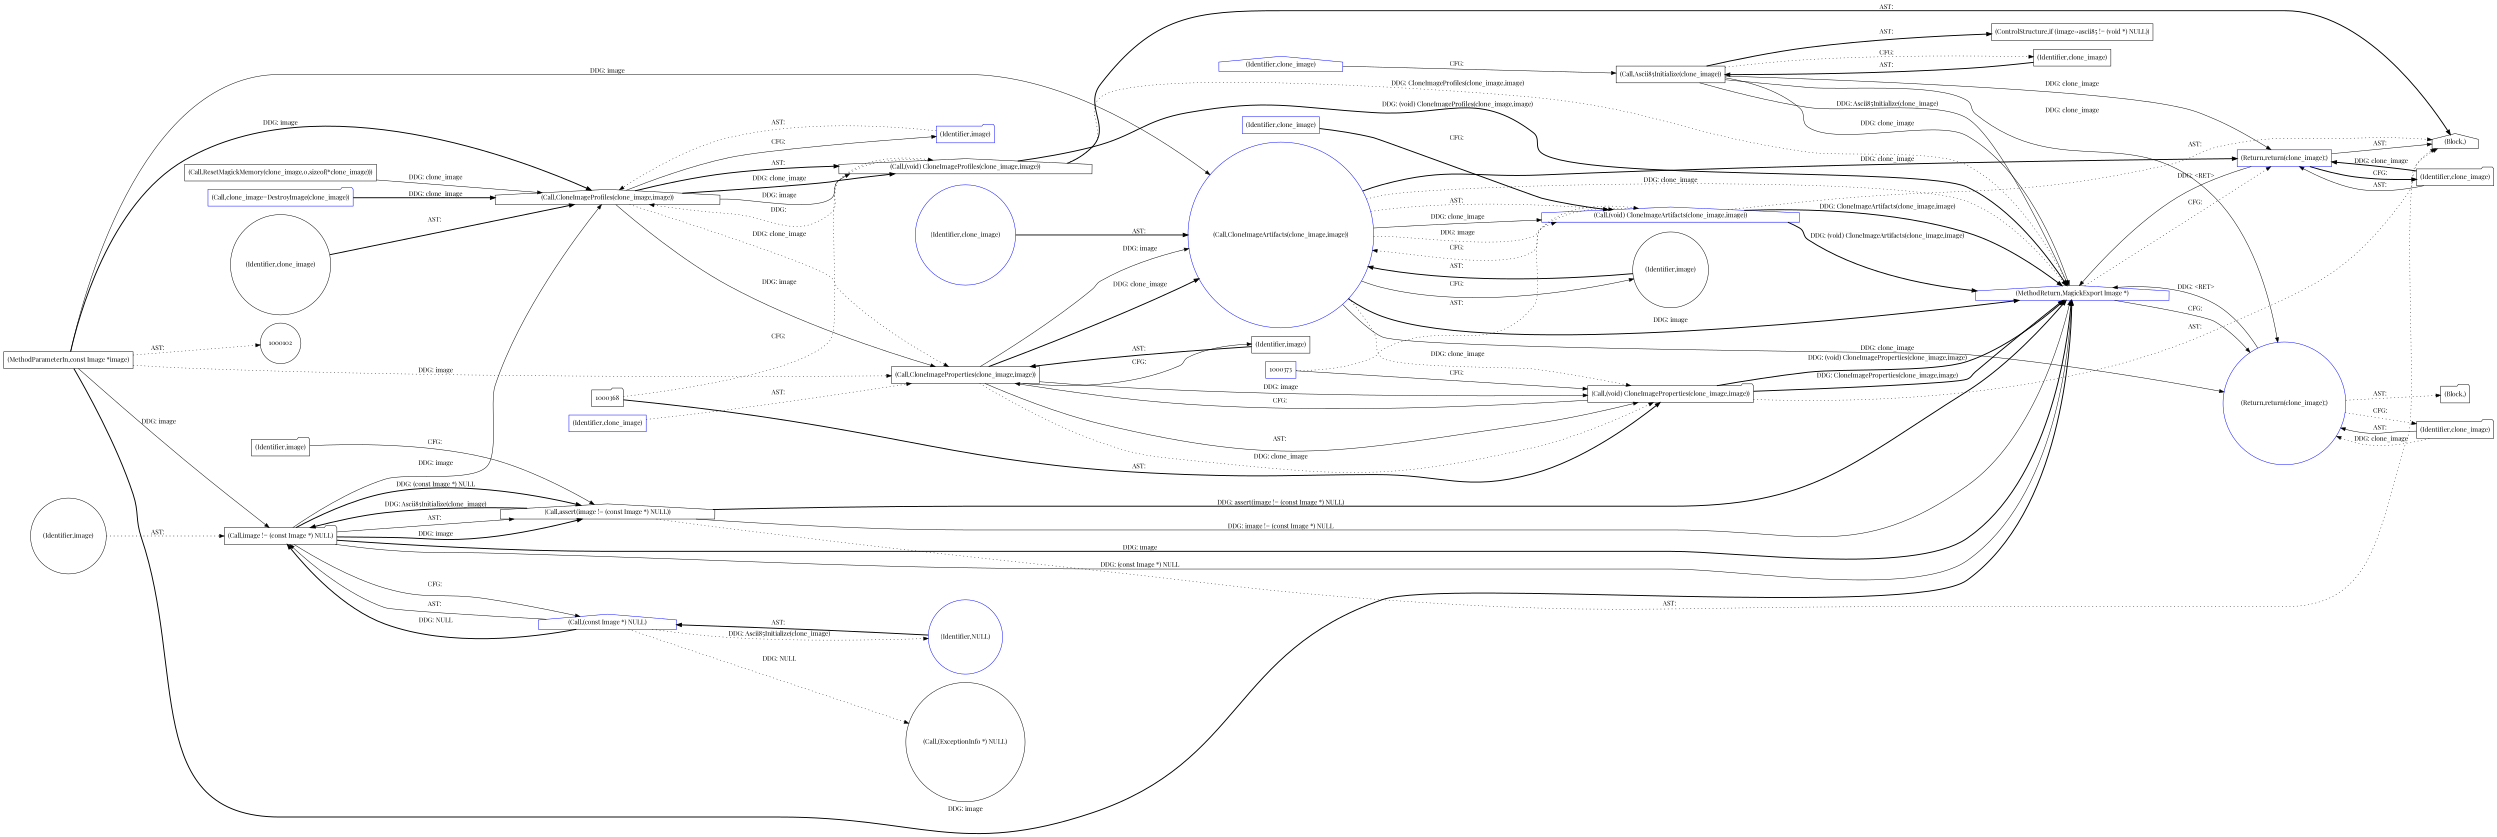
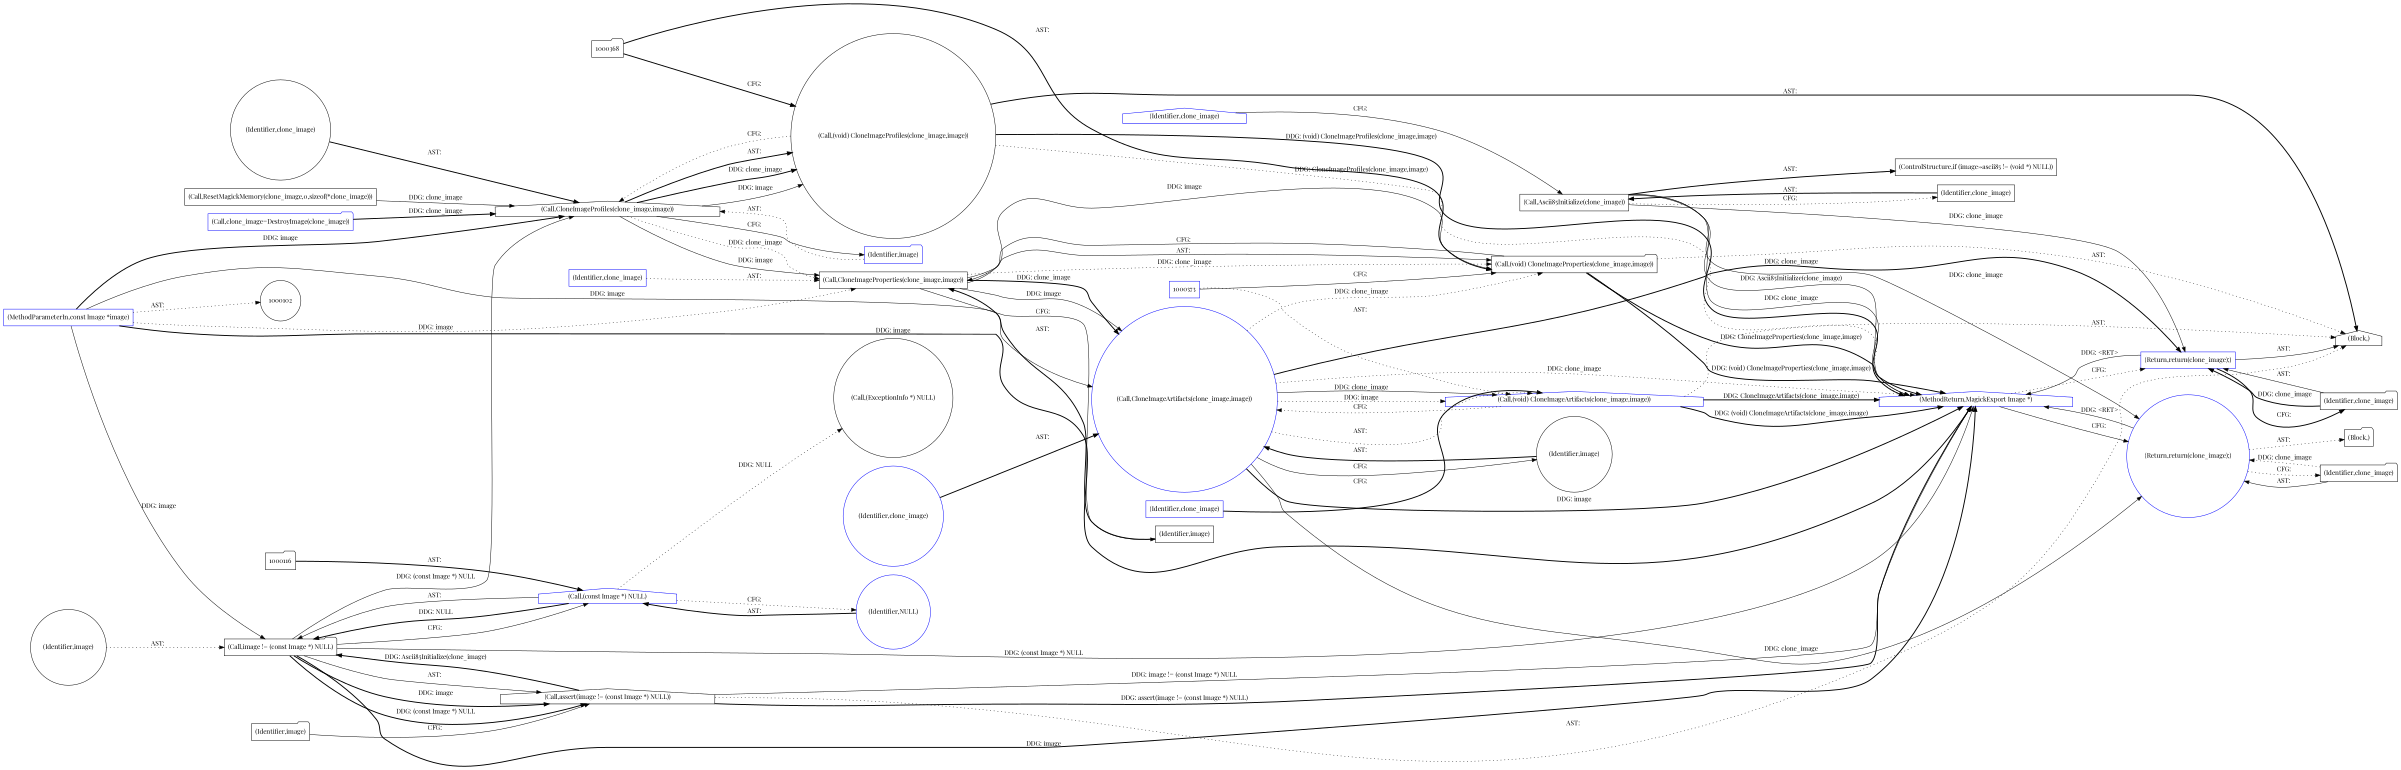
node "(Call,(void) CloneImageProfiles(clone_image,image))": shape house -> circle
edge "(Call,(void) CloneImageProfiles(clone_image,image))" -> "(Call,CloneImageProfiles(clone_image,image))": label "DDG: " -> "CFG: "
edge "1000368" -> "(Call,(void) CloneImageProfiles(clone_image,image))": style dotted -> bold
node "(MethodParameterIn,const Image *image)": color black -> blue
edge "(Call,image != (const Image *) NULL)" -> "(Call,CloneImageProfiles(clone_image,image))": label "DDG: image" -> "DDG: (const Image *) NULL"
node "1000116": added
edge "(Call,(const Image *) NULL)" -> "(Identifier,NULL)": label "DDG: Ascii85Initialize(clone_image)" -> "CFG: "
